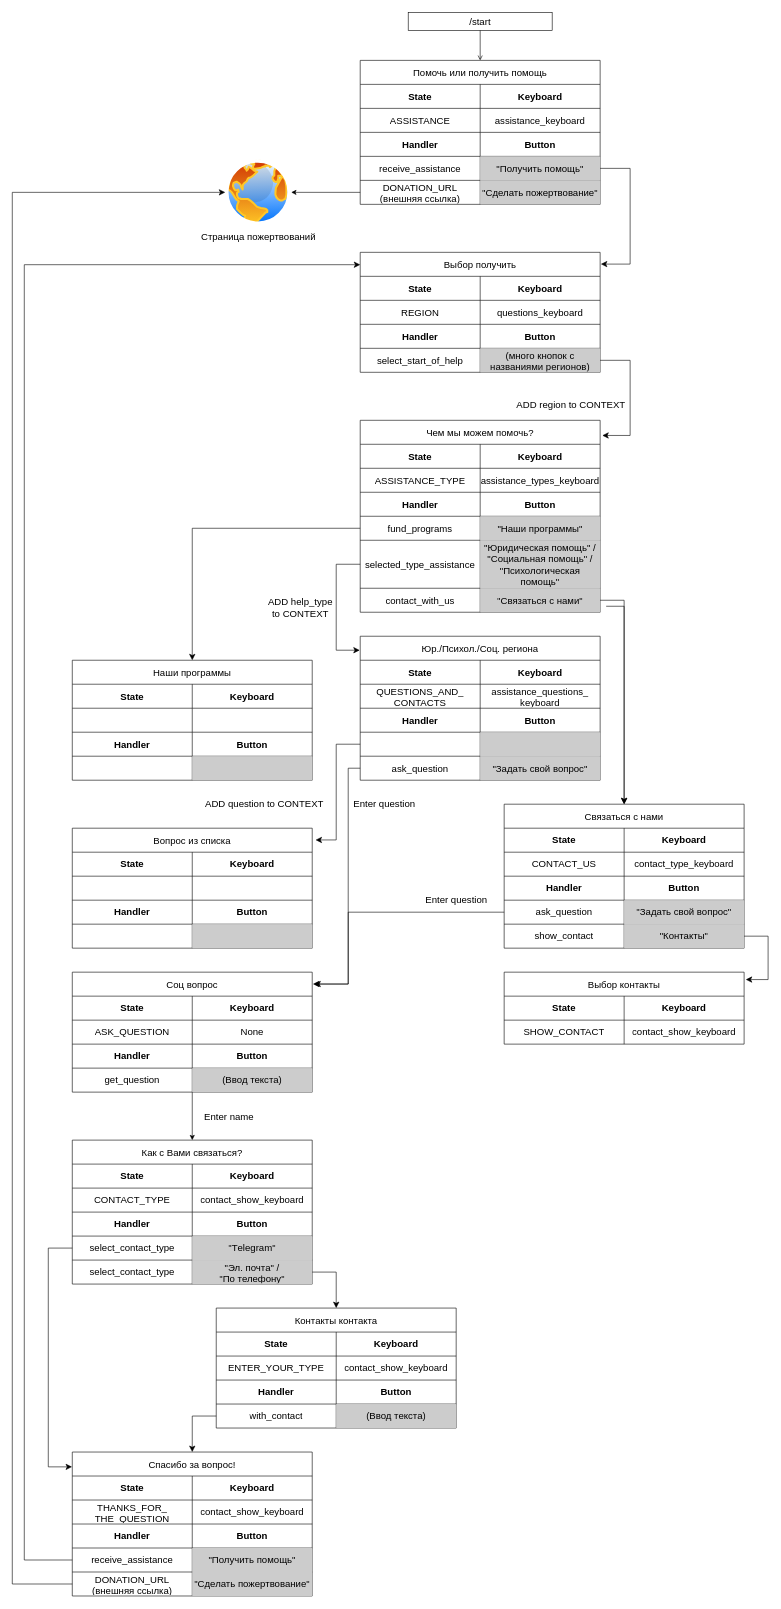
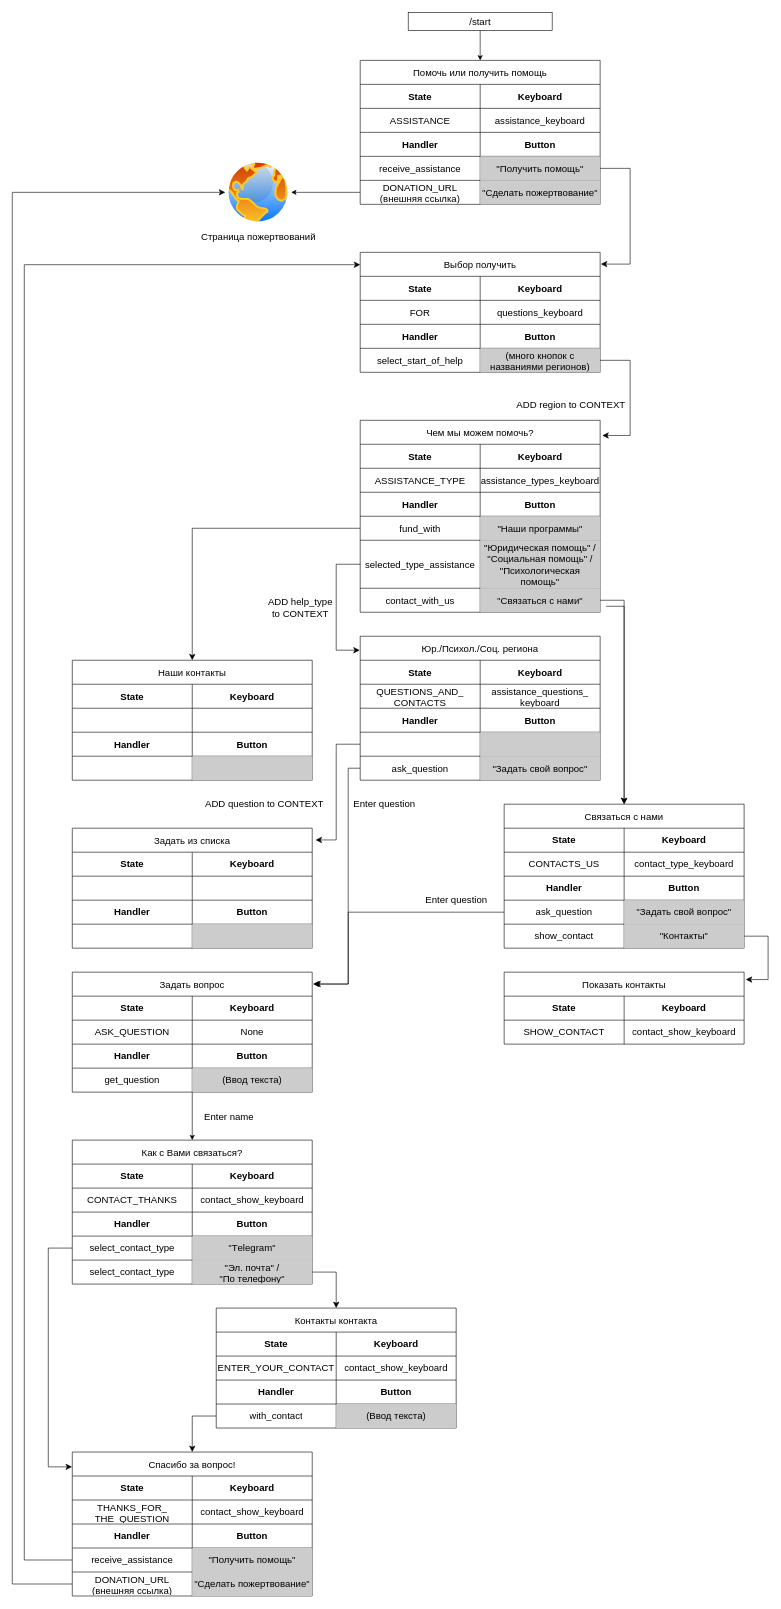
edge "/start" -> "Помочь или получить помощь": arrowhead open -> classic
node "REGION": label "REGION" -> "FOR"
node "fund_programs": label "fund_programs" -> "fund_with"
node "Наши программы": label "Наши программы" -> "Наши контакты"
node "Вопрос из списка": label "Вопрос из списка" -> "Задать из списка"
node "CONTACT_US": label "CONTACT_US" -> "CONTACTS_US"
node "Соц вопрос": label "Соц вопрос" -> "Задать вопрос"
node "Выбор контакты": label "Выбор контакты" -> "Показать контакты"
node "CONTACT_TYPE": label "CONTACT_TYPE" -> "CONTACT_THANKS"
node "ENTER_YOUR_TYPE": label "ENTER_YOUR_TYPE" -> "ENTER_YOUR_CONTACT"
